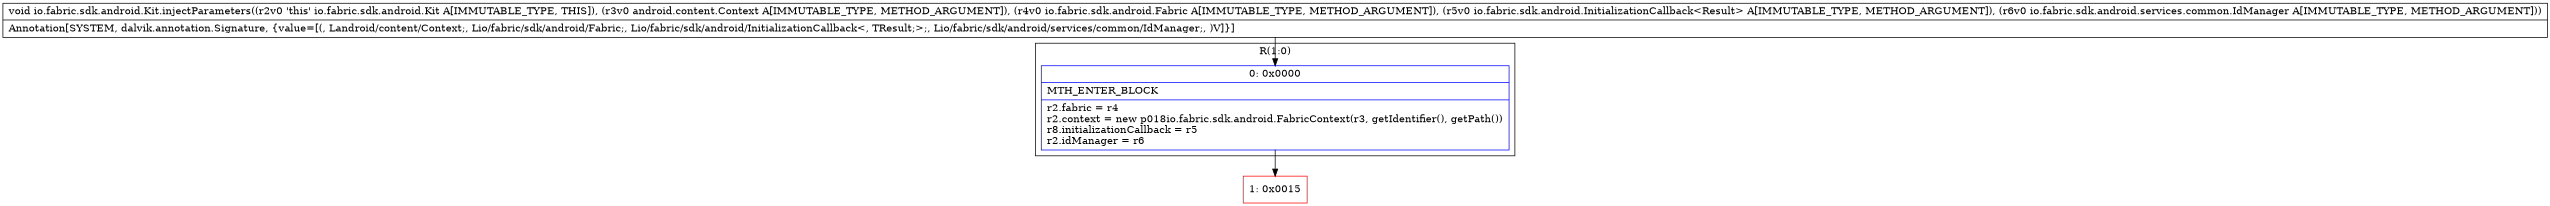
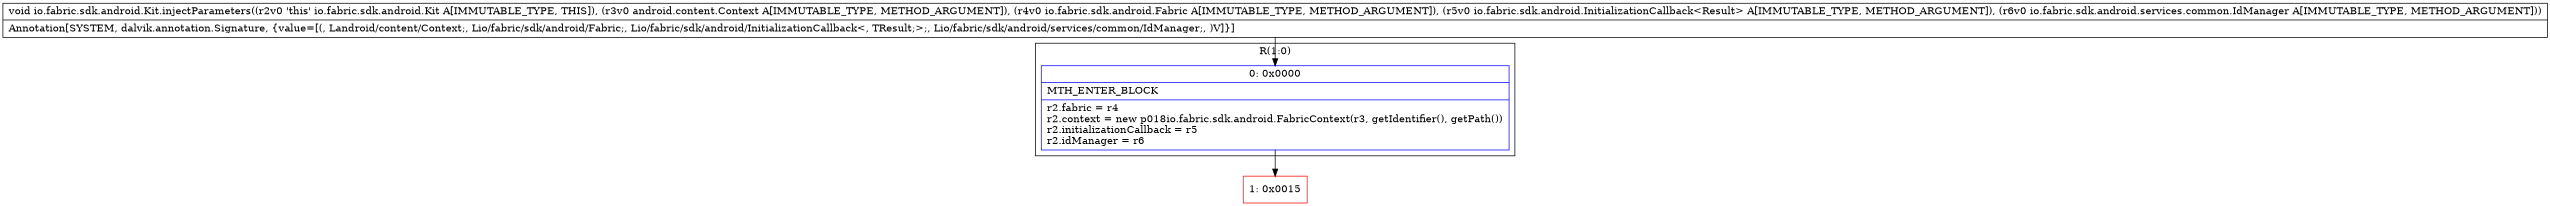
node "0: 0x0000": text "r8.initializationCallback = r5" -> "r2.initializationCallback = r5"
